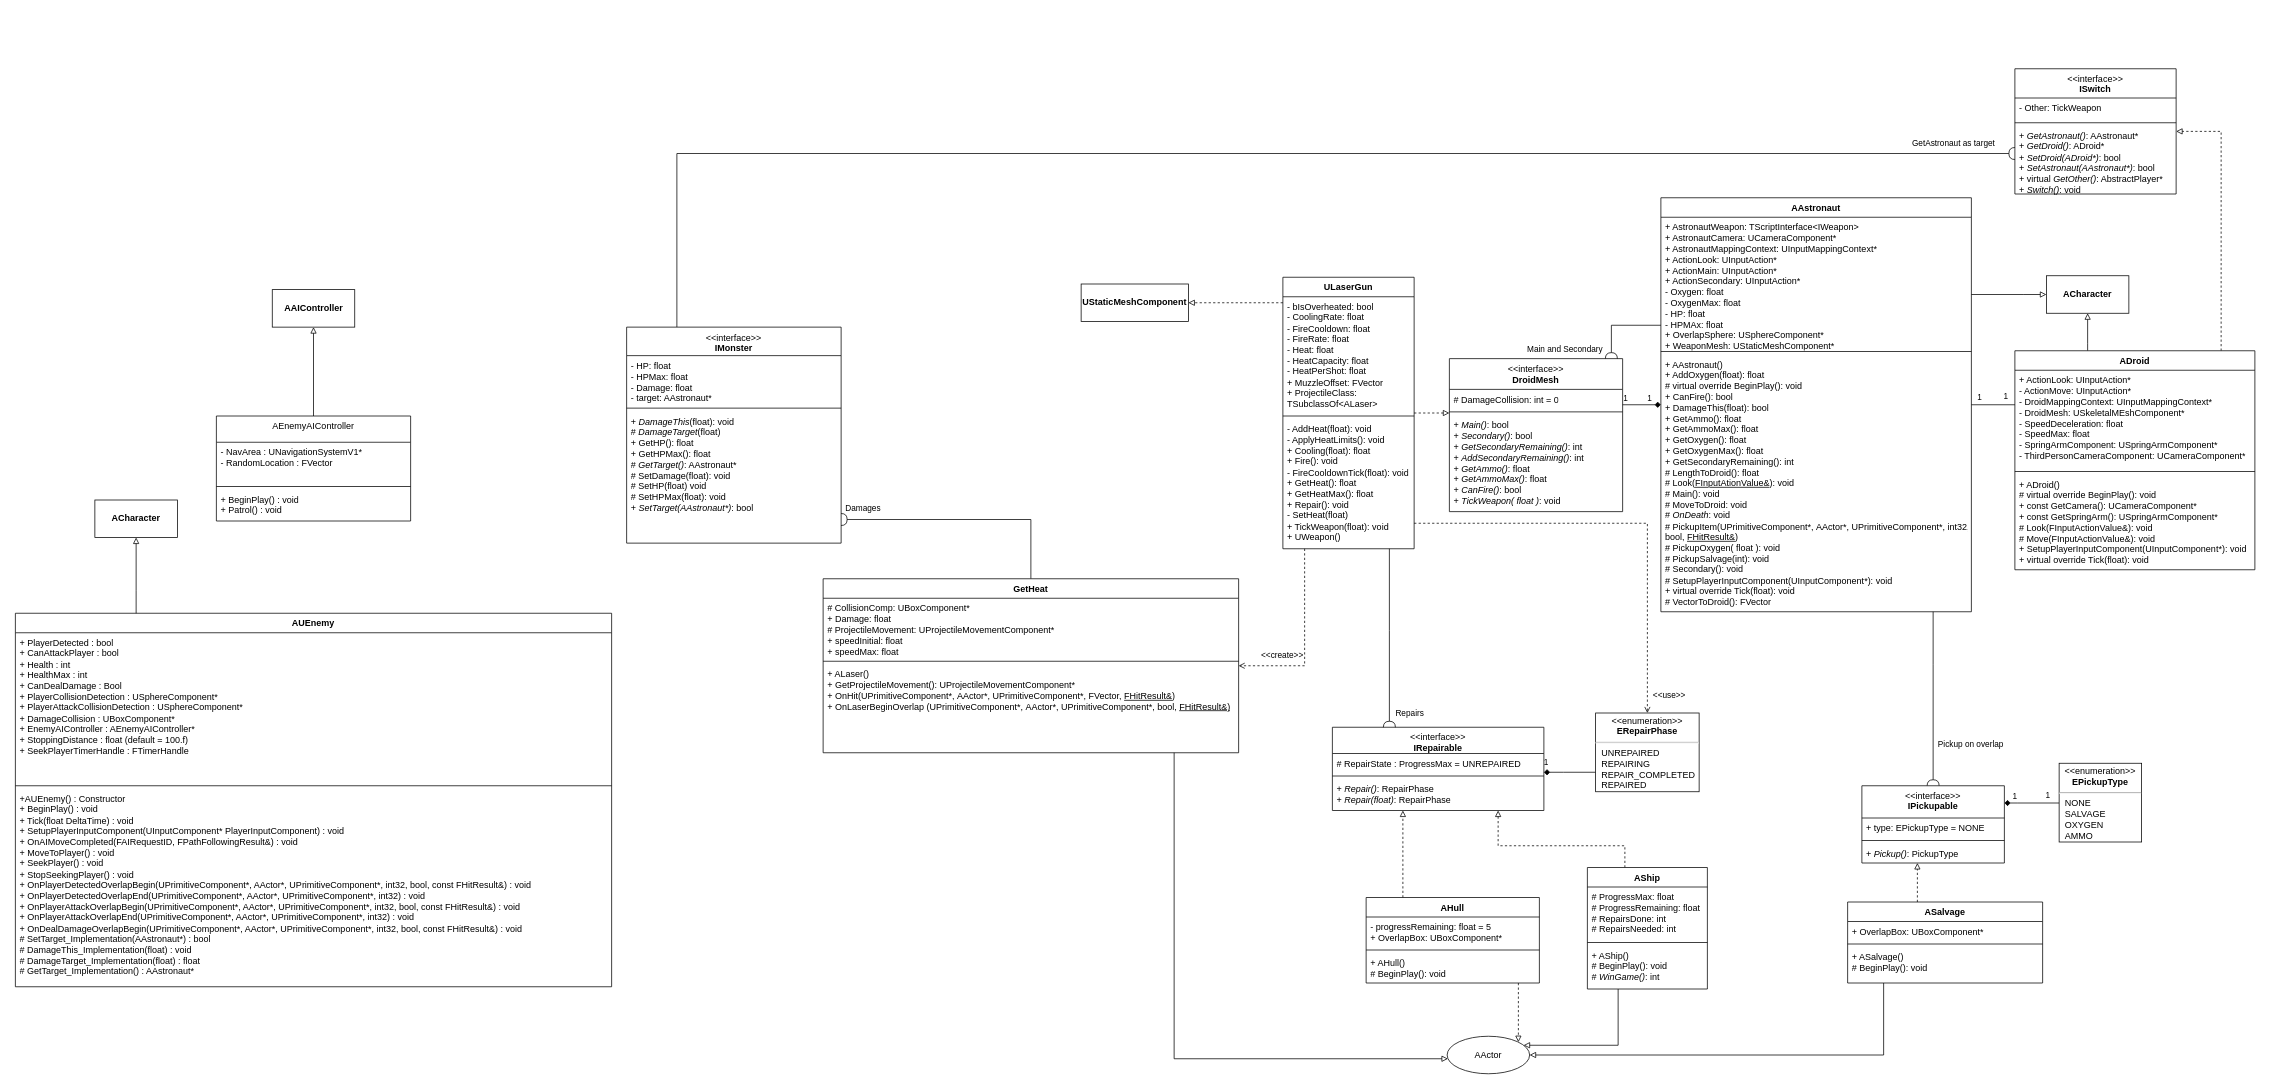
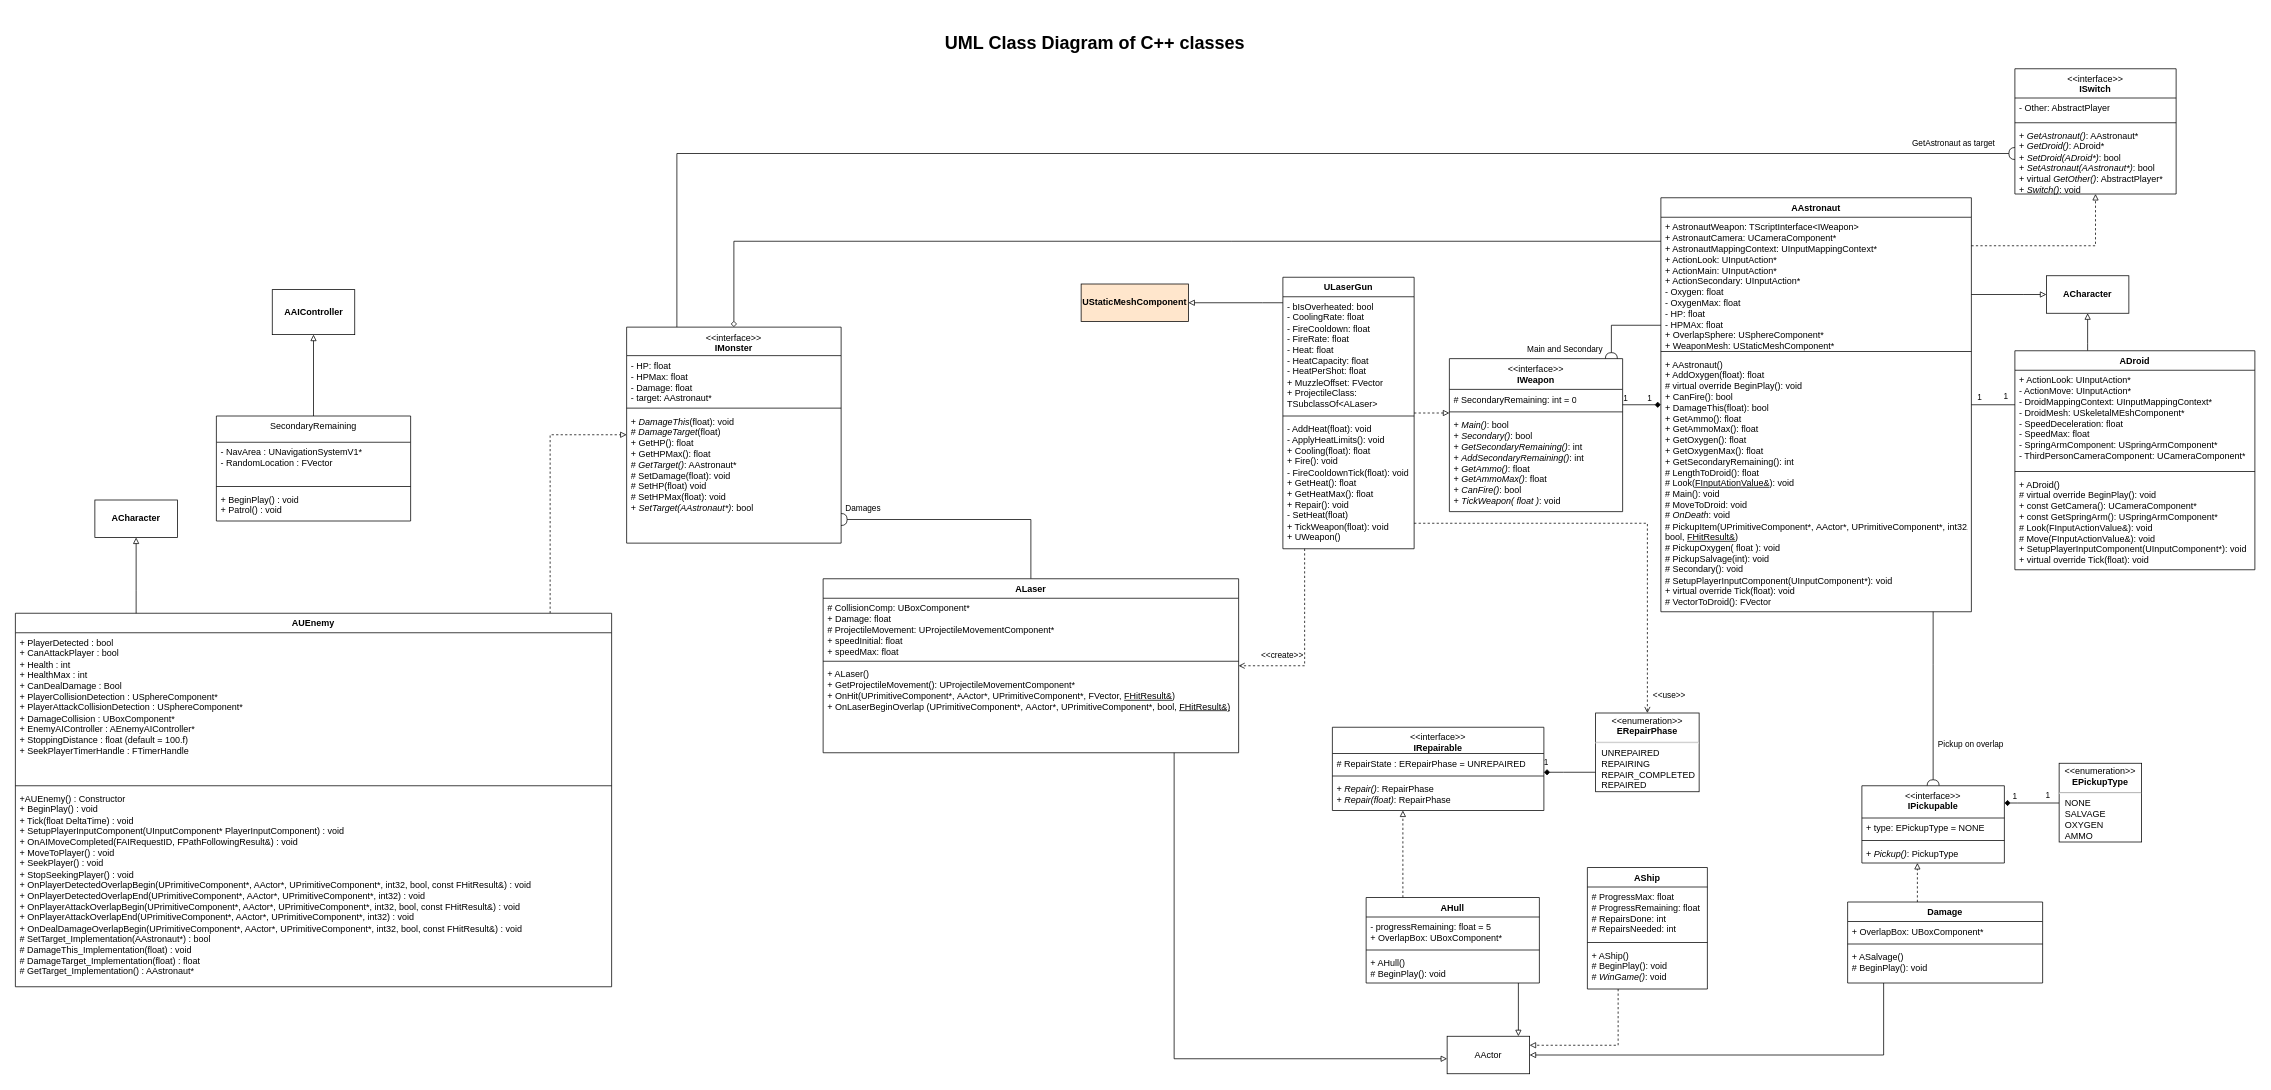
node "UML Class Diagram of C++ classes": added
node "- Other: TickWeapon": label "- Other: TickWeapon" -> "- Other: AbstractPlayer"
edge "ADroid" -> "<<interface>> ISwitch": removed
edge "AAstronaut" -> "<<interface>> IMonster": added
edge "AAstronaut" -> "<<interface>> ISwitch": added
node "UStaticMeshComponent": fillcolor #ffffff -> #ffe6cc
edge "ULaserGun" -> "UStaticMeshComponent": style dashed -> solid
node "AAIController": size 83x38 -> 83x45
node "<<interface>> DroidMesh": label "<<interface>> DroidMesh" -> "<<interface>> IWeapon"
node "# DamageCollision: int = 0": label "# DamageCollision: int = 0" -> "# SecondaryRemaining: int = 0"
node "AEnemyAIController": label "AEnemyAIController" -> "SecondaryRemaining"
edge "AUEnemy" -> "<<interface>> IMonster": added
node "GetHeat": label "GetHeat" -> "ALaser"
edge "ULaserGun" -> "<<interface>> IRepairable": removed, label "Repairs"
node "# RepairState : ProgressMax = UNREPAIRED": label "# RepairState : ProgressMax = UNREPAIRED" -> "# RepairState : ERepairPhase = UNREPAIRED"
edge "AShip" -> "<<interface>> IRepairable": removed
node "ASalvage": label "ASalvage" -> "Damage"
node "+ AShip() # BeginPlay(): void # WinGame(): int": label "+ AShip() # BeginPlay(): void # WinGame(): int" -> "+ AShip() # BeginPlay(): void # WinGame(): void"
edge "AHull" -> "AActor": style dashed -> solid
edge "AShip" -> "AActor": style solid -> dashed
node "AActor": shape ellipse -> rectangle
